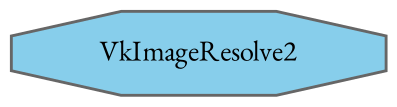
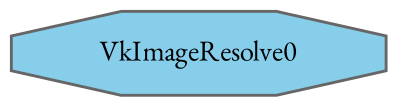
node "VkImageResolve2": label "VkImageResolve2" -> "VkImageResolve0"
